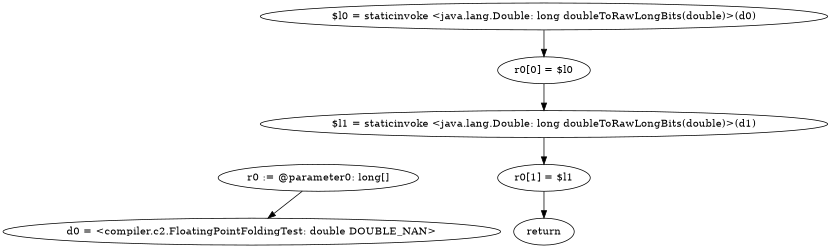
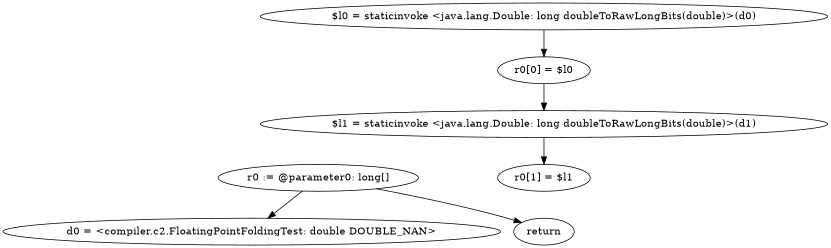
edge "r0[1] = $l1" -> "return": now "r0 := @parameter0: long[]" -> "return"
